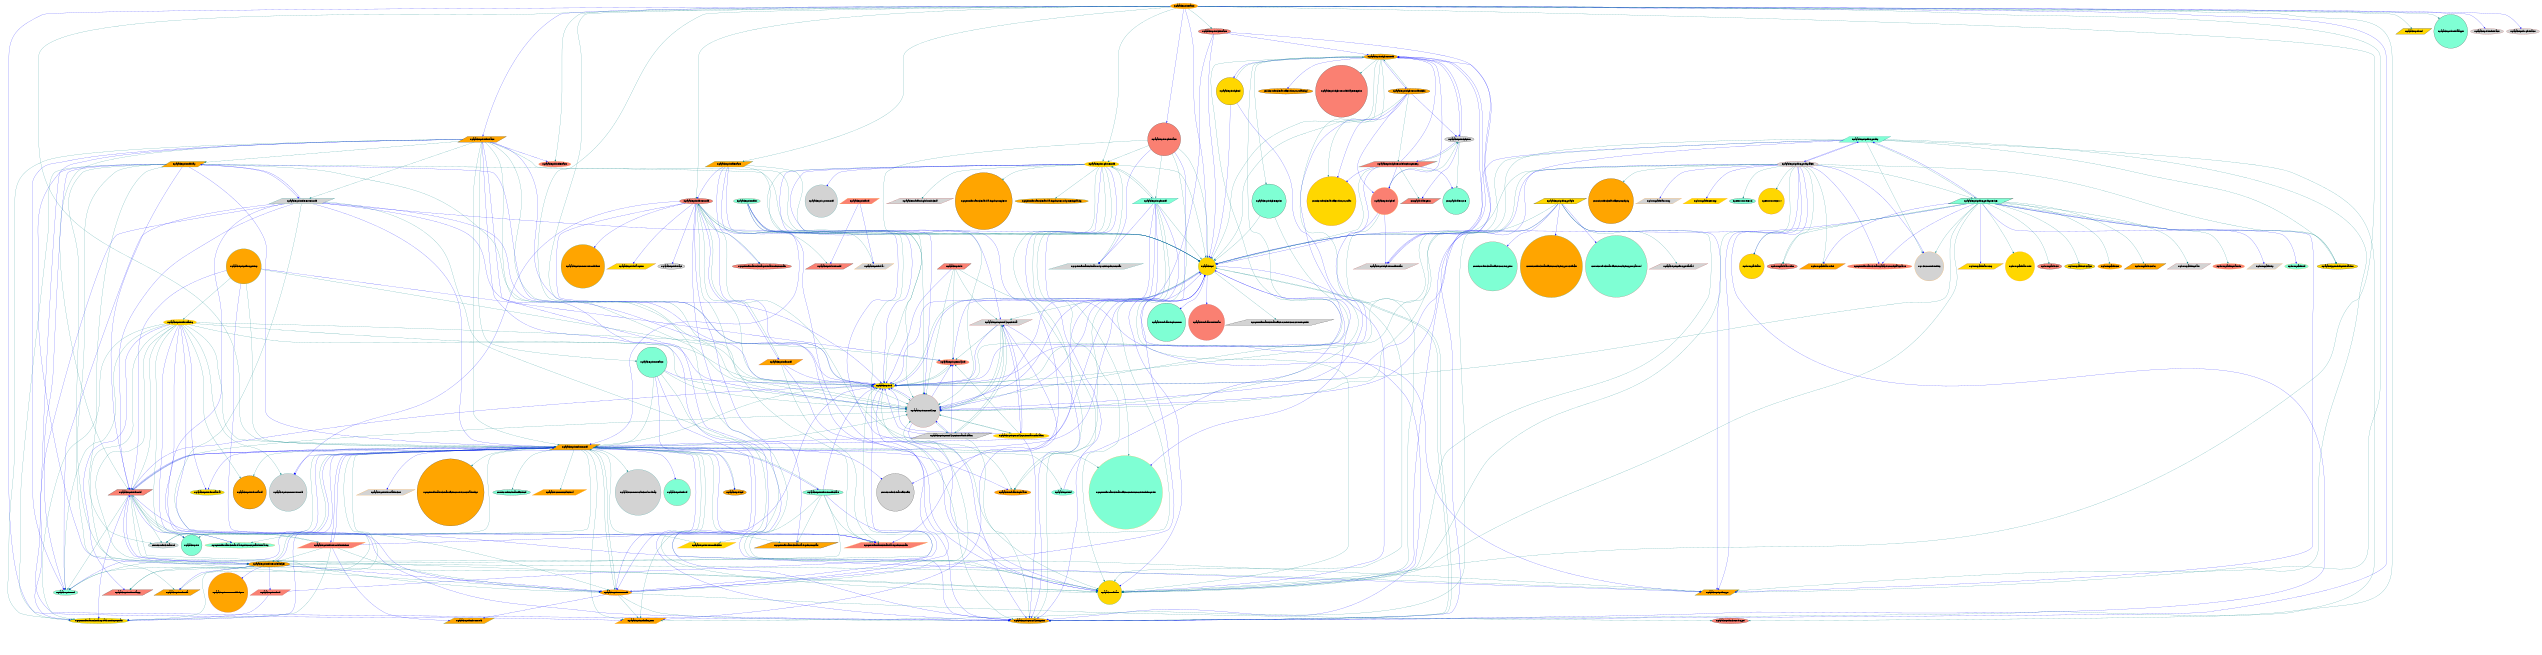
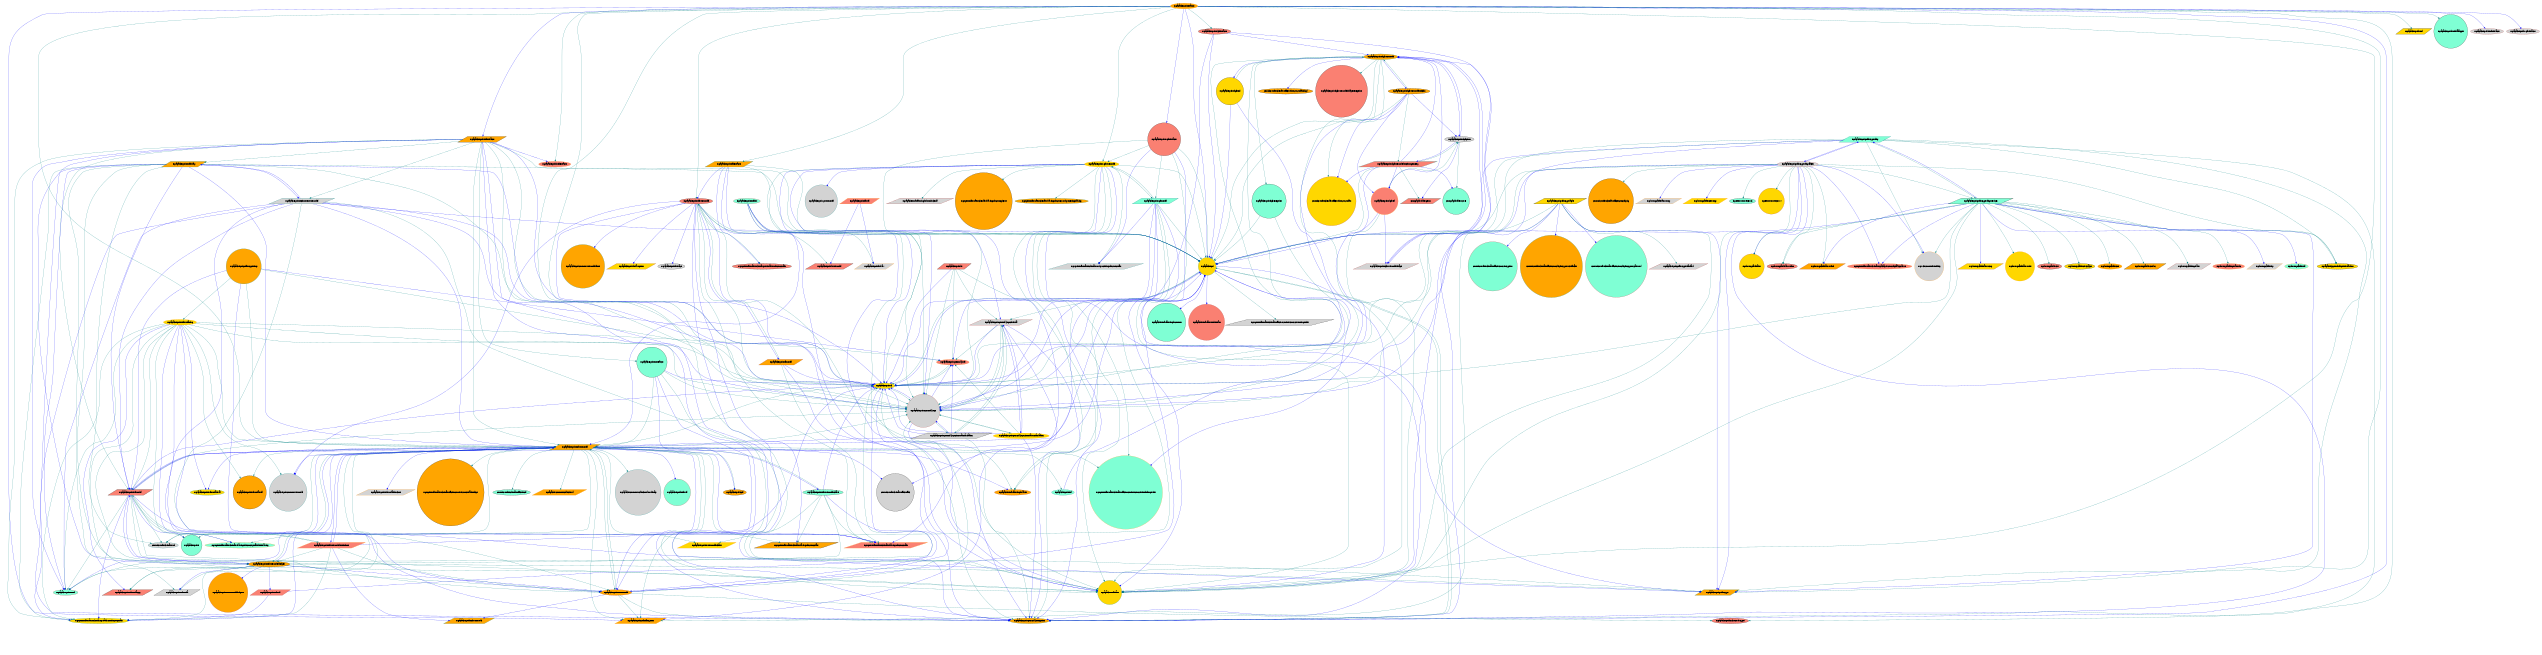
node "org_apache_poi_xssf_eventusermodel": label "org_apache_poi_xssf_eventusermodel" -> "org_apache_poi_section_eventusermodel"
node "org_apache_poi_xdgf_usermodel_stream": label "org_apache_poi_xdgf_usermodel_stream" -> "org_apache_poi_xdgf_usermodel_shape"
node "org_apache_poi_ss_formula": fillcolor orange -> lightgrey
